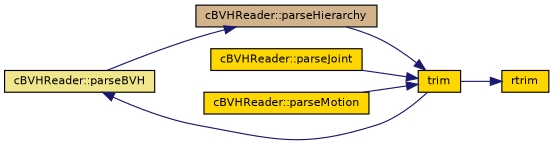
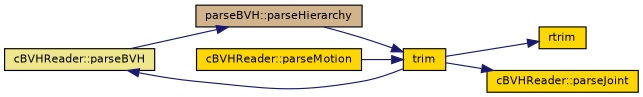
node "cBVHReader::parseHierarchy": label "cBVHReader::parseHierarchy" -> "parseBVH::parseHierarchy"
edge "cBVHReader::parseJoint" -> "trim": reversed
